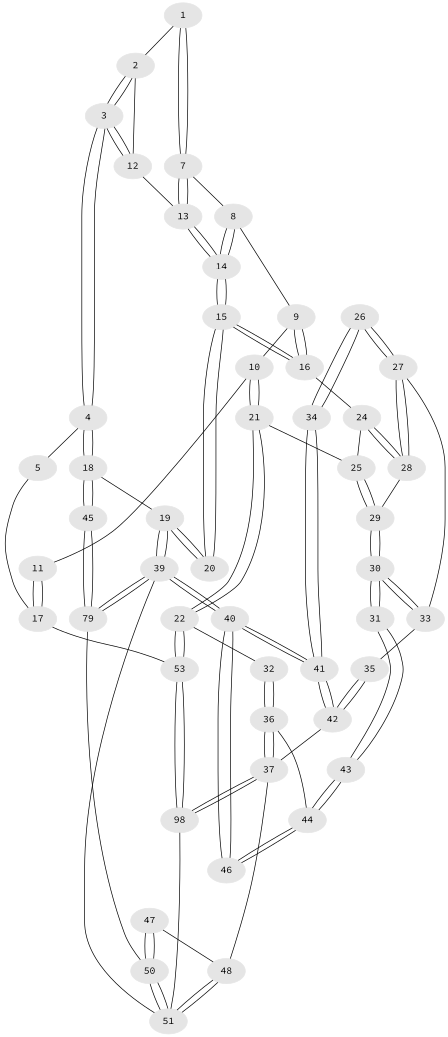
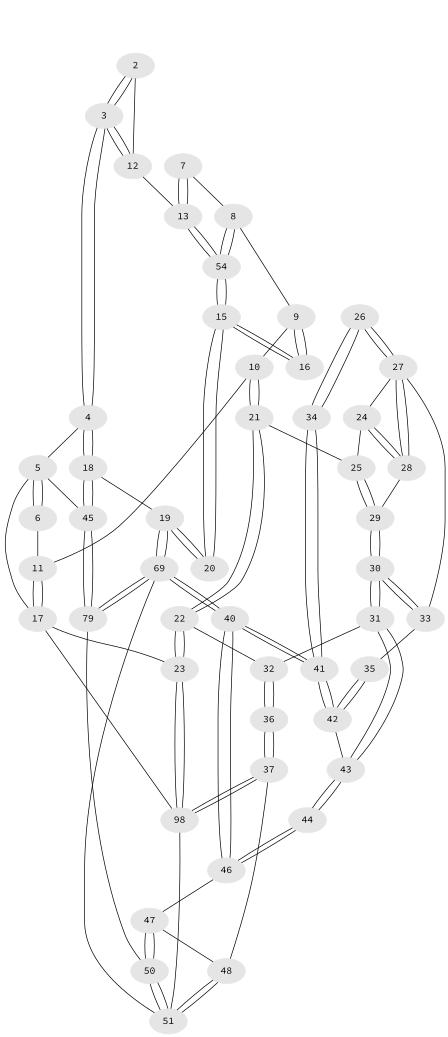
node "1": removed
node "14": label "14" -> "54"
edge "16" -- "24": now "27" -- "24"
edge "5" -- "45": added
node "6": added
node "39": label "39" -> "69"
edge "31" -- "32": added
node "53": label "53" -> "23"
edge "17" -- "98": added
edge "42" -- "37": now "42" -- "43"
edge "36" -- "44": removed
edge "46" -- "47": added
